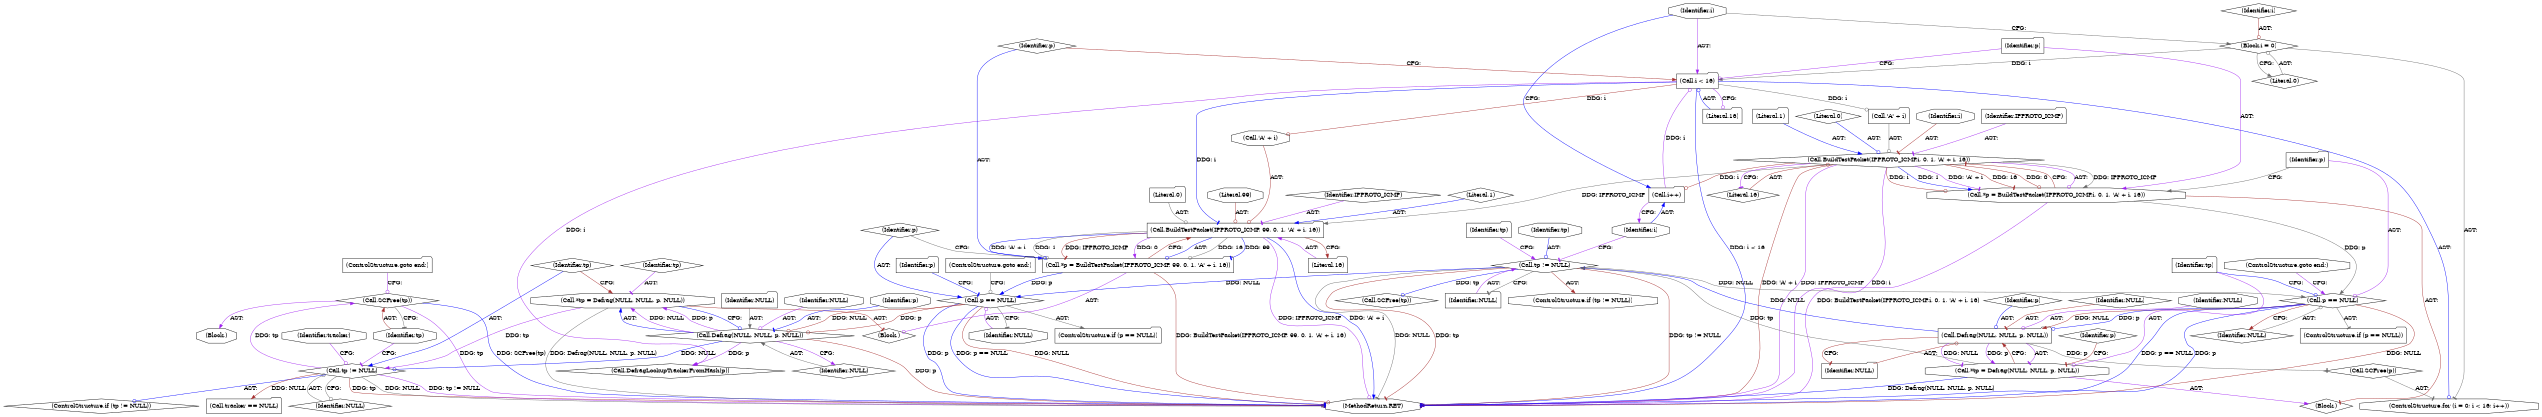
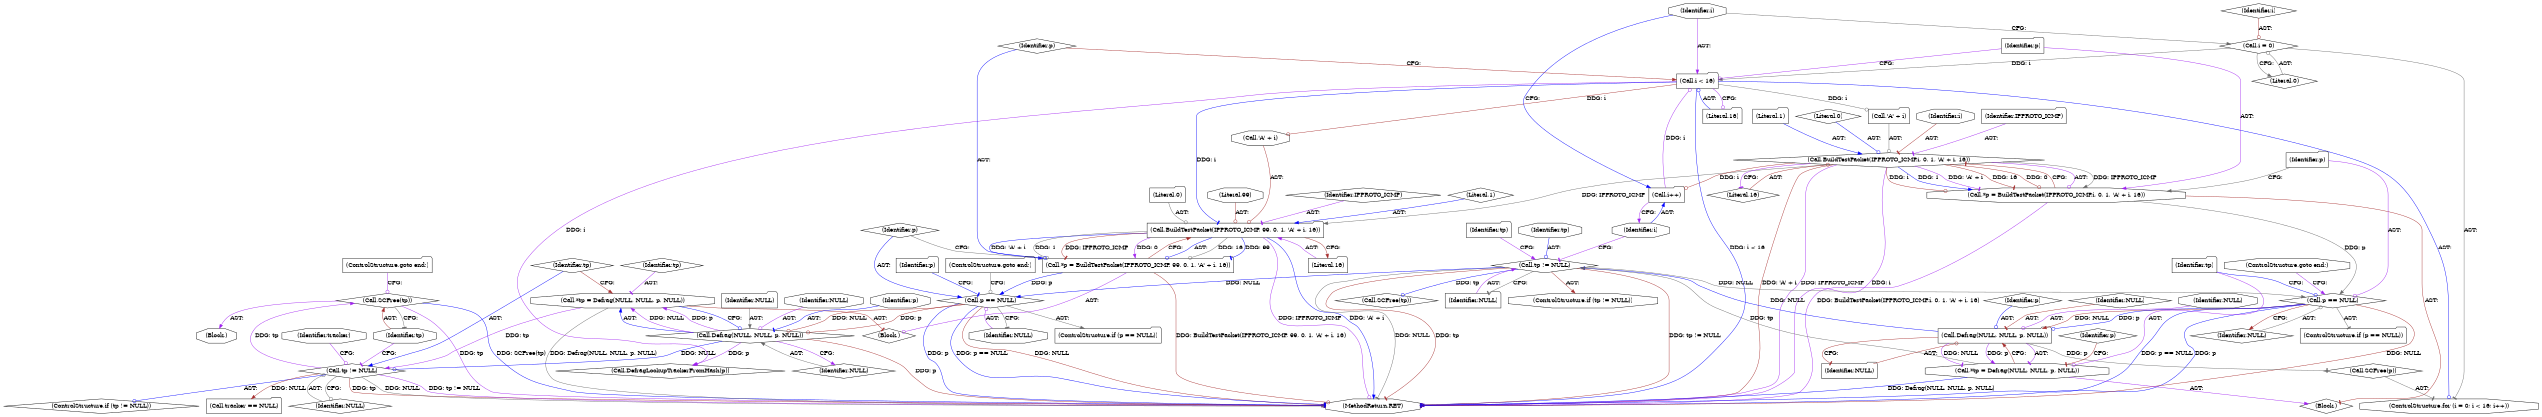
node "(Block,i = 0)": label "(Block,i = 0)" -> "(Call,i = 0)"
